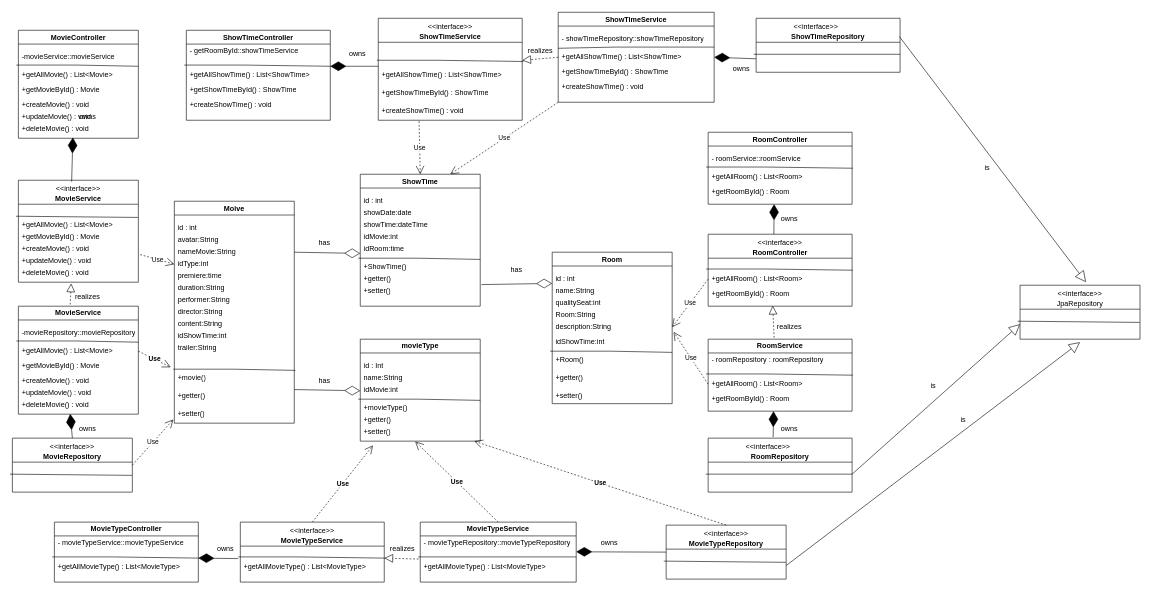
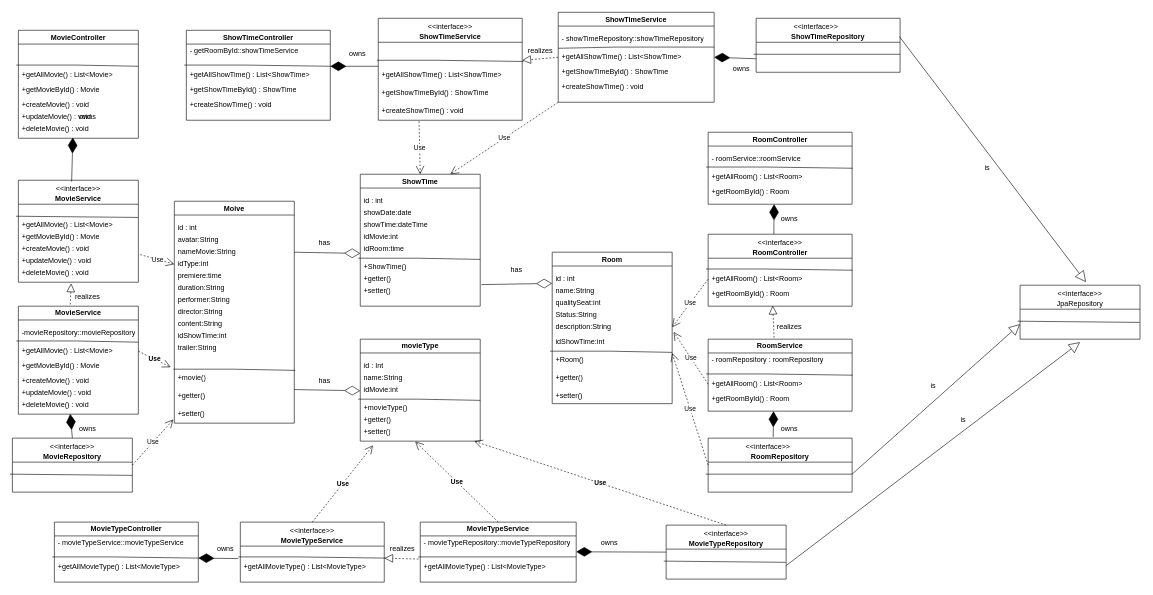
node "-movieService::movieService": removed
node "Room:String": label "Room:String" -> "Status:String"
edge "RoomRepository" -> "+Room()": added, label "Use"
